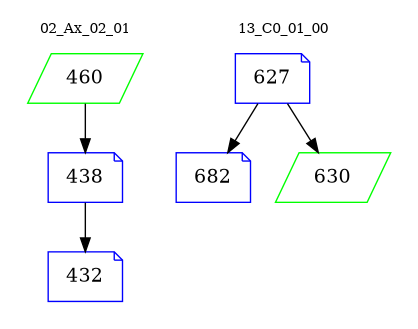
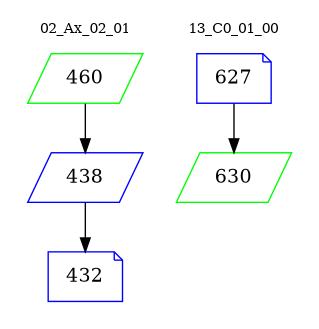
node "438": shape note -> parallelogram
node "682": removed
